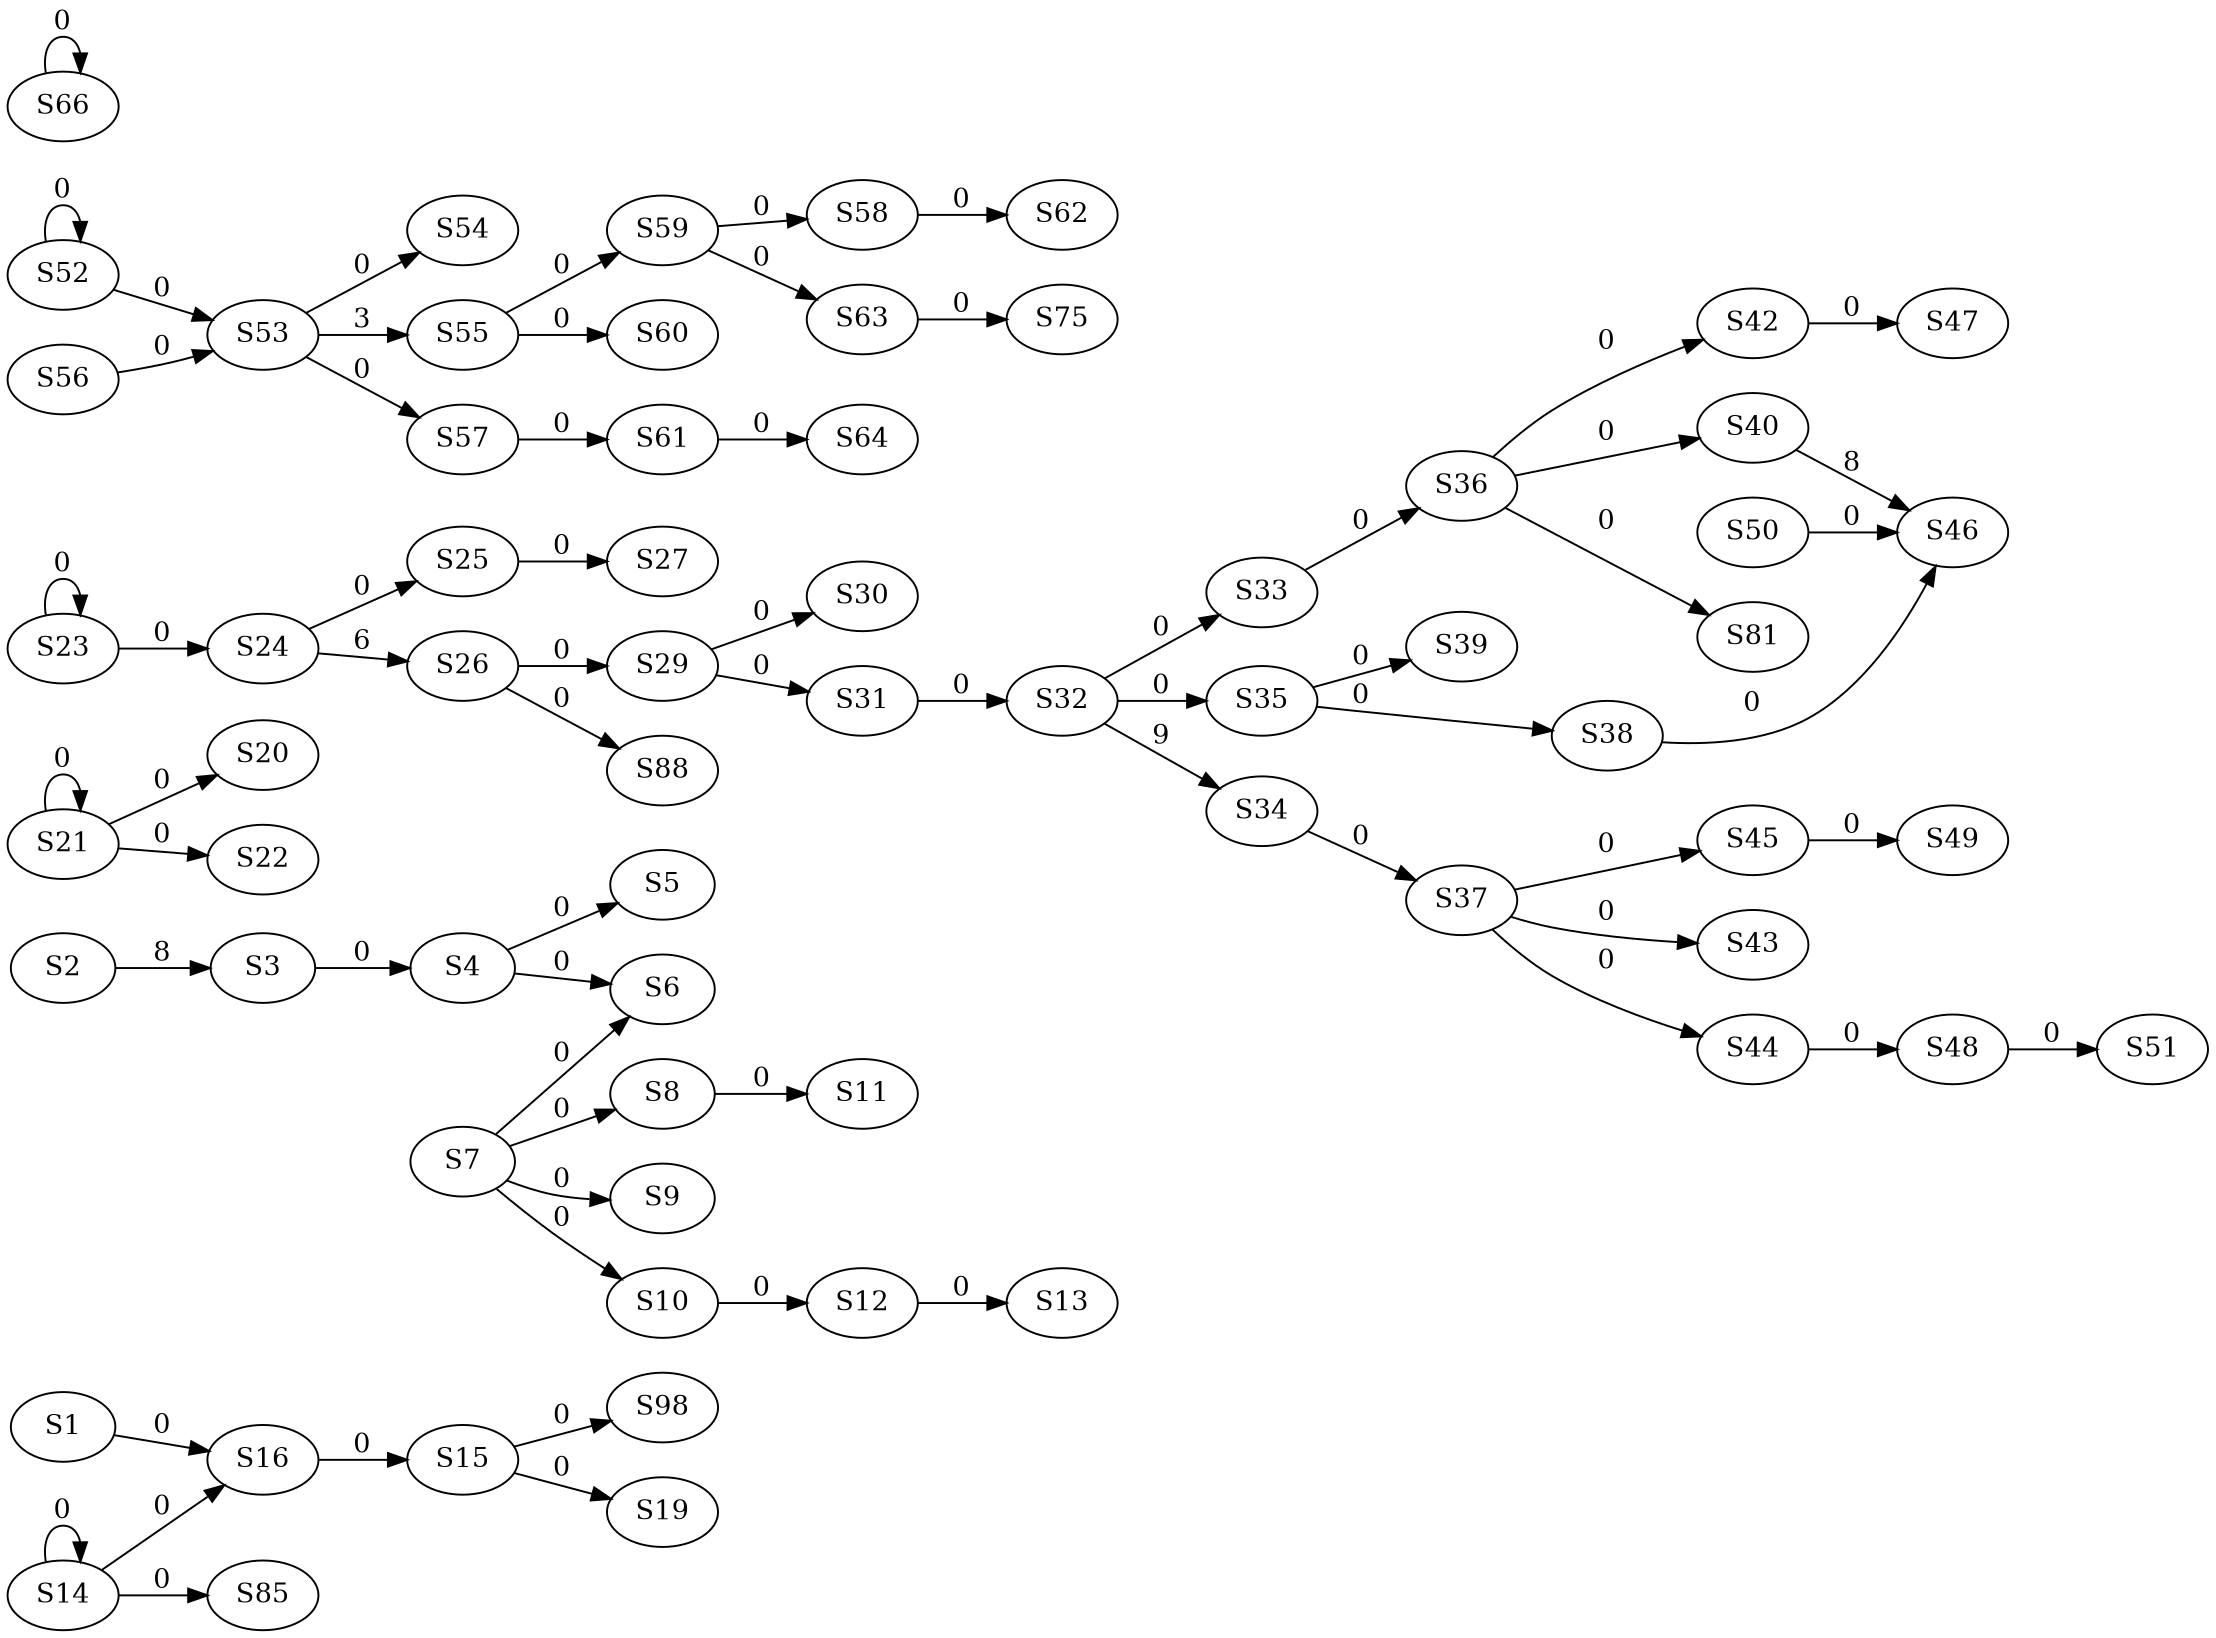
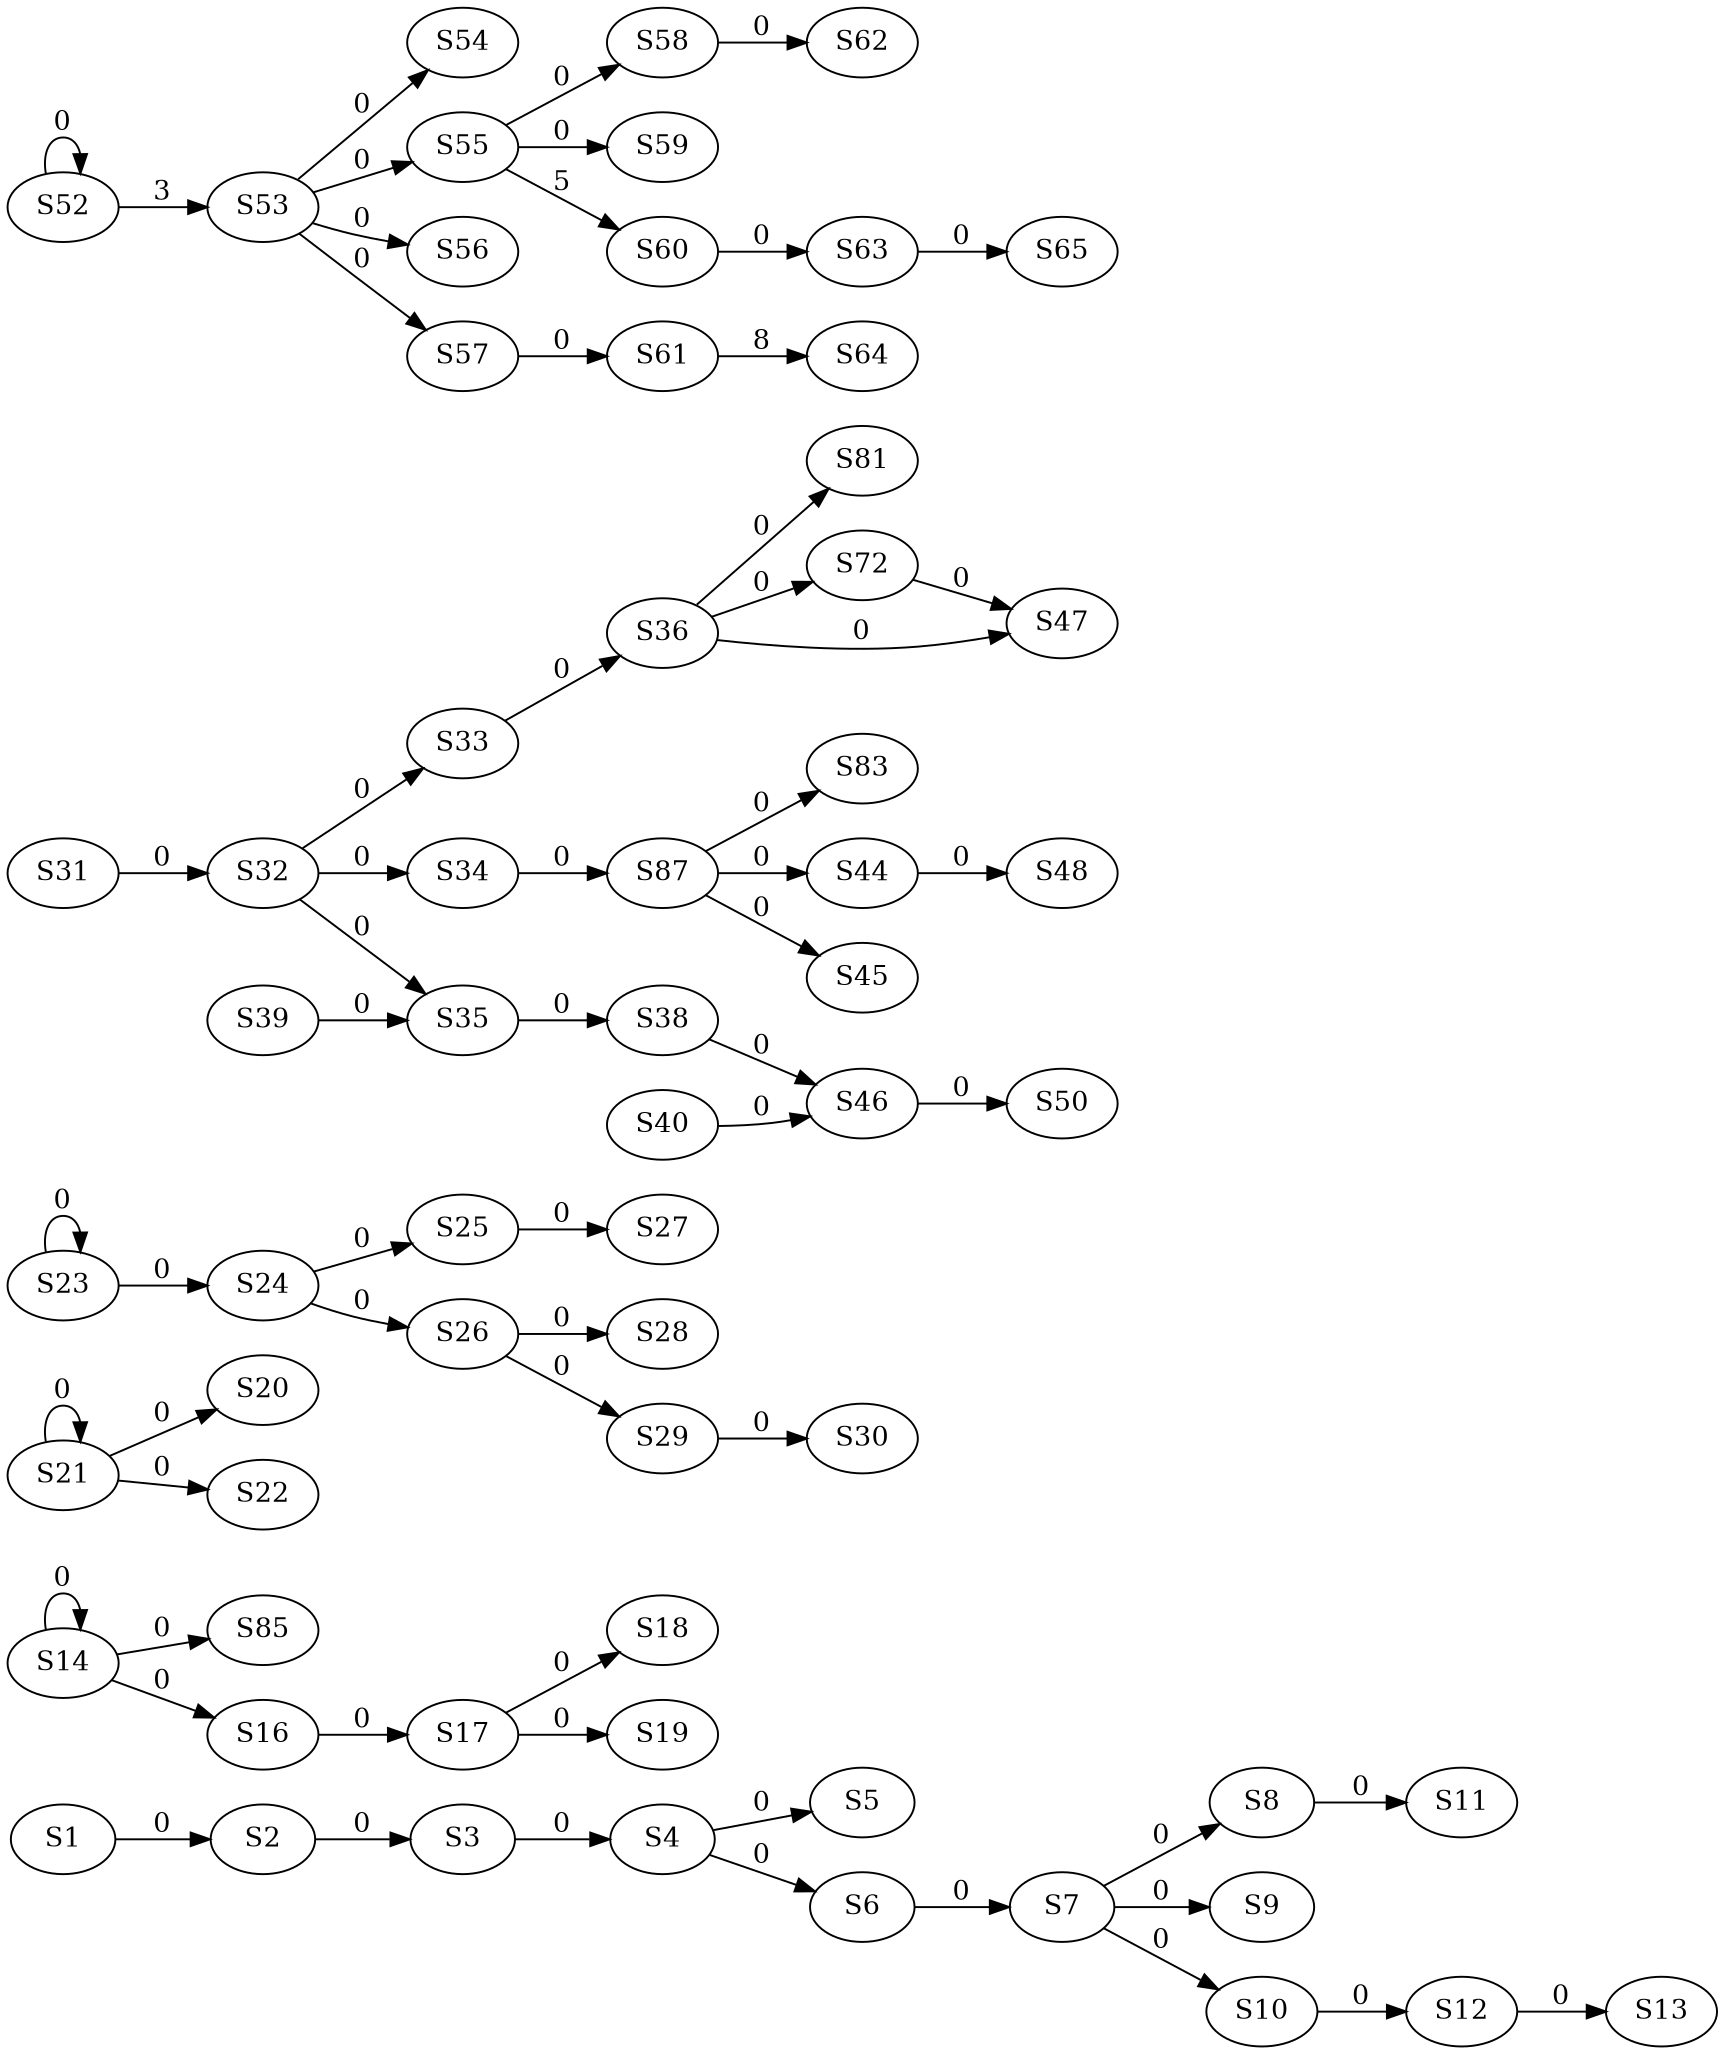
node "S66": removed
edge "S59" -> "S58": now "S55" -> "S58"
edge "S59" -> "S63": now "S60" -> "S63"
edge "S52" -> "S53": label "0" -> "3"
node "S75": label "S75" -> "S65"
edge "S53" -> "S55": label "3" -> "0"
edge "S55" -> "S60": label "0" -> "5"
node "S42": label "S42" -> "S72"
edge "S56" -> "S53": reversed
edge "S61" -> "S64": label "0" -> "8"
edge "S36" -> "S40": now "S36" -> "S47"
edge "S40" -> "S46": label "8" -> "0"
edge "S50" -> "S46": reversed
edge "S24" -> "S26": label "6" -> "0"
edge "S35" -> "S39": reversed
edge "S29" -> "S31": removed, label "0"
edge "S32" -> "S34": label "9" -> "0"
node "S88": label "S88" -> "S28"
node "S49": removed
node "S37": label "S37" -> "S87"
node "S43": label "S43" -> "S83"
edge "S2" -> "S3": label "8" -> "0"
node "S51": removed
edge "S7" -> "S6": reversed
node "S98": label "S98" -> "S18"
edge "S1" -> "S16": now "S1" -> "S2"
node "S15": label "S15" -> "S17"
